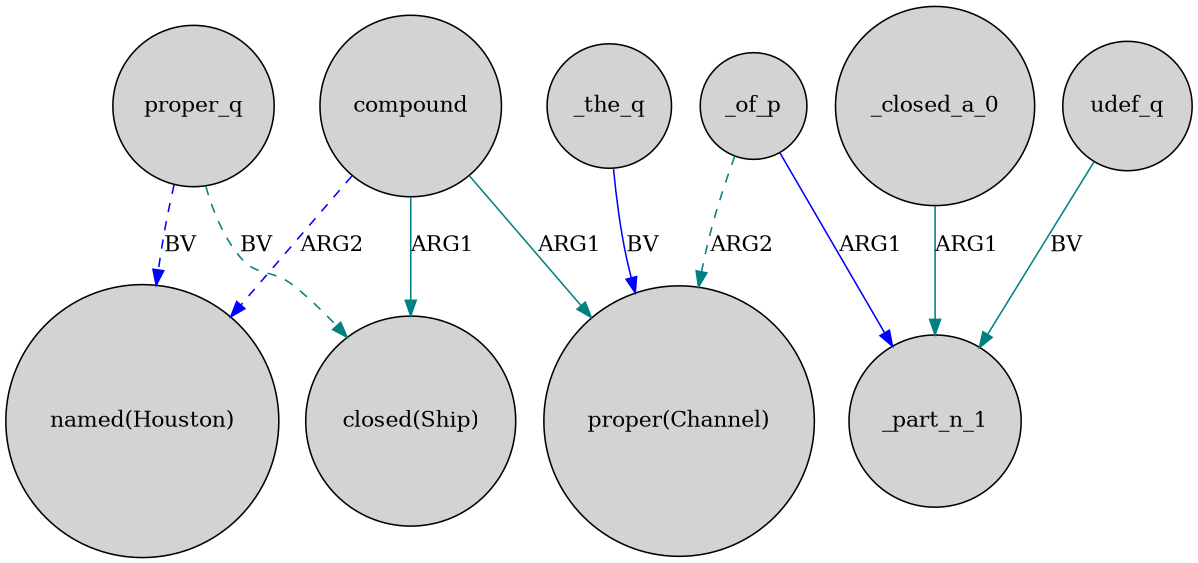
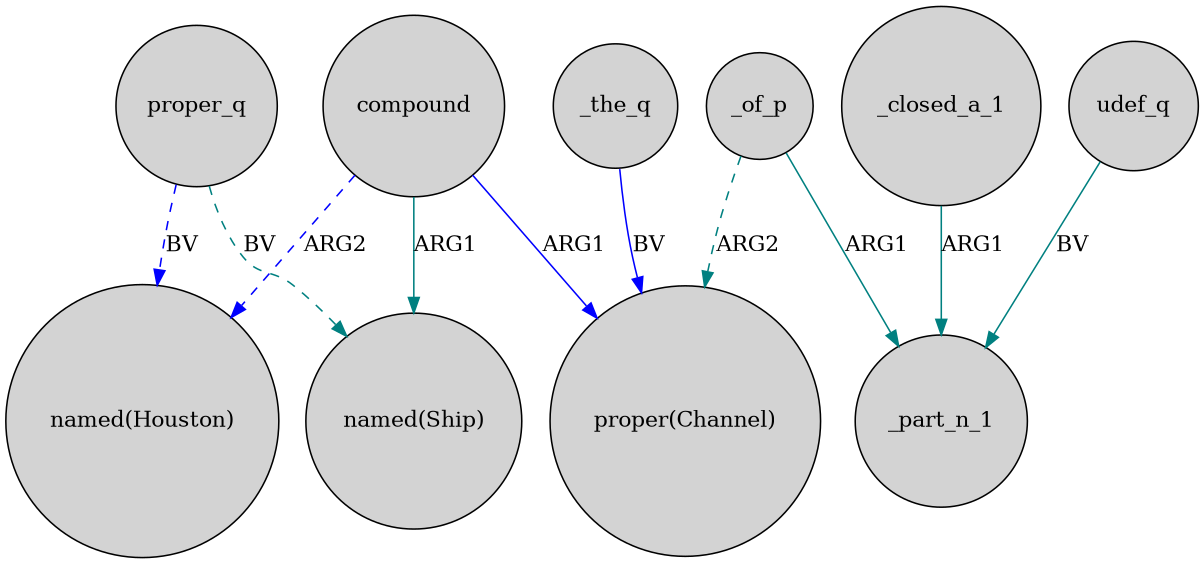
node "_closed_a_0": label "_closed_a_0" -> "_closed_a_1"
edge "compound" -> "proper(Channel)": color teal -> blue
edge "_of_p" -> "_part_n_1": color blue -> teal
node "closed(Ship)": label "closed(Ship)" -> "named(Ship)"
